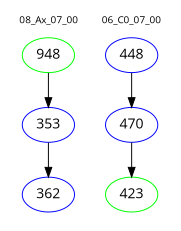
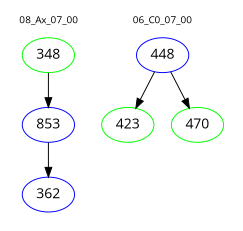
node "948": label "948" -> "348"
node "353": label "353" -> "853"
node "470": color blue -> green
edge "470" -> "423": now "448" -> "423"
